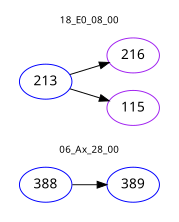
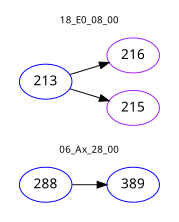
node "115": label "115" -> "215"
node "388": label "388" -> "288"
